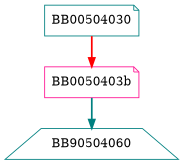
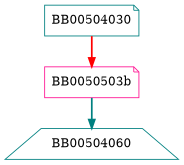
node "BB0050403b": label "BB0050403b" -> "BB0050503b"
node "BB90504060": label "BB90504060" -> "BB00504060"
